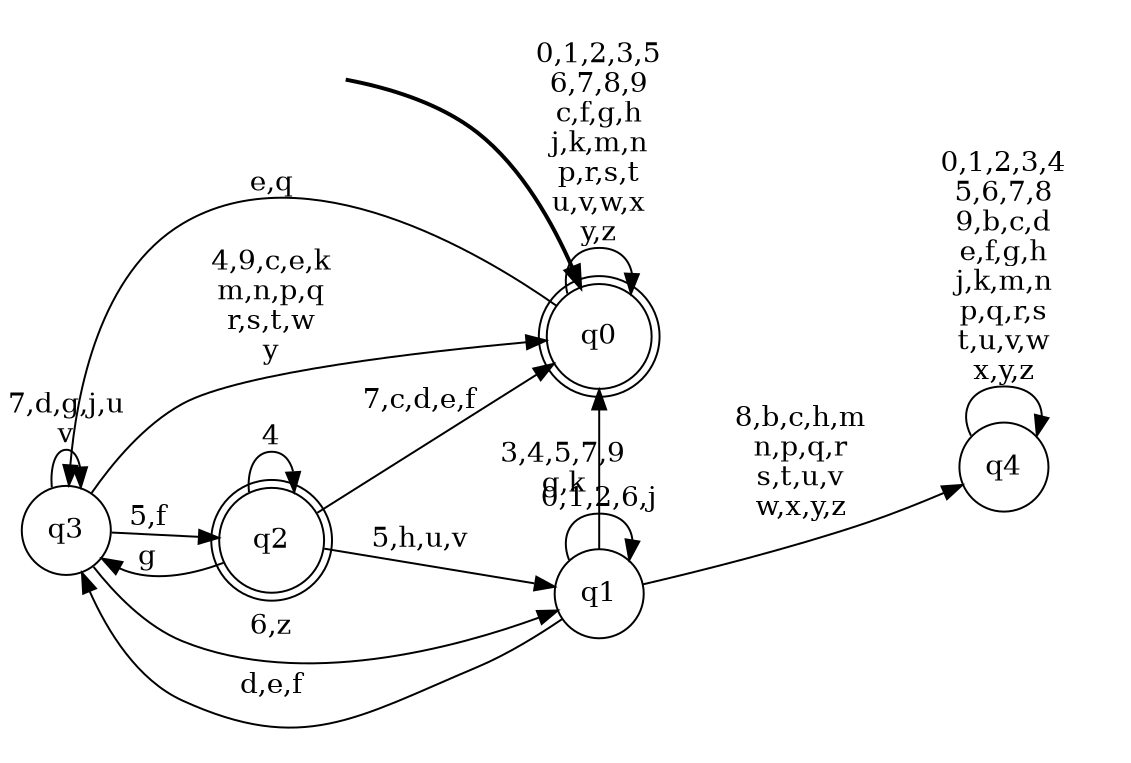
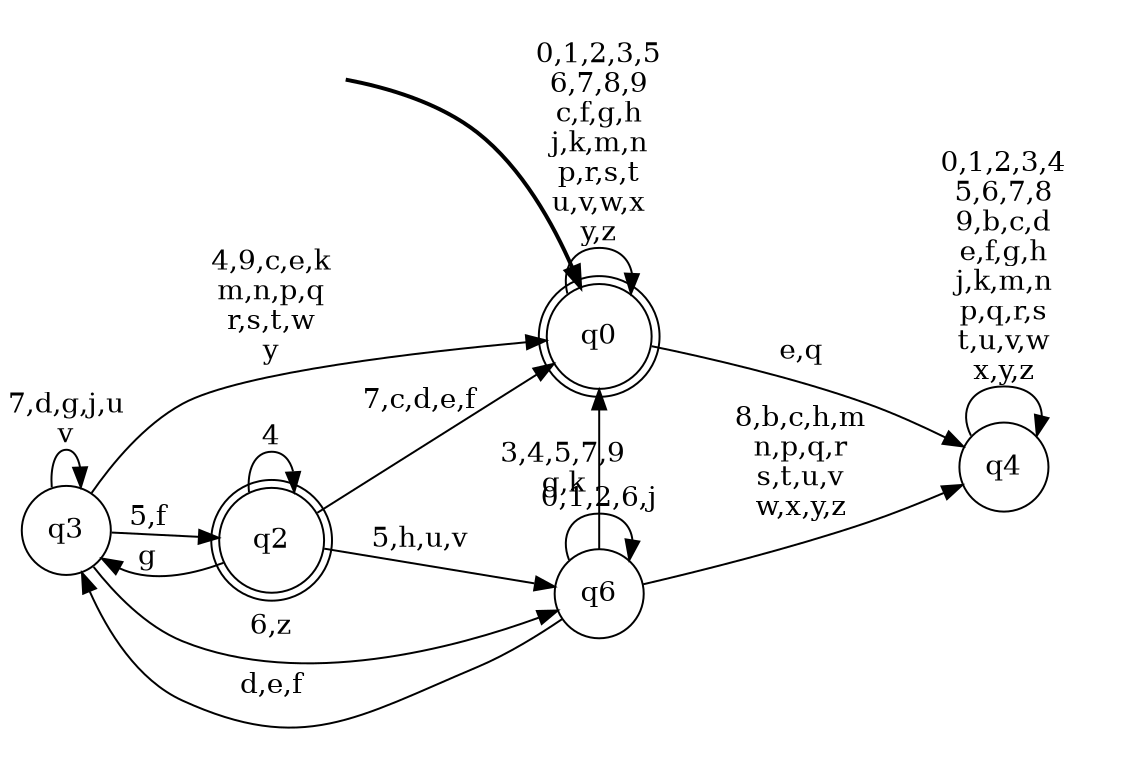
edge "q0" -> "q3": now "q0" -> "q4"
node "q1": label "q1" -> "q6"
